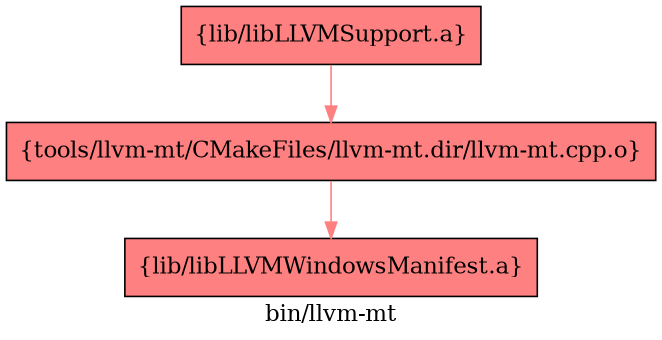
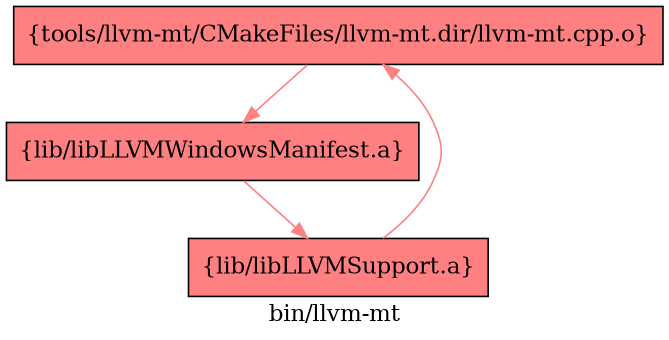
edge "{lib/libLLVMWindowsManifest.a}" -> "{lib/libLLVMSupport.a}": added
